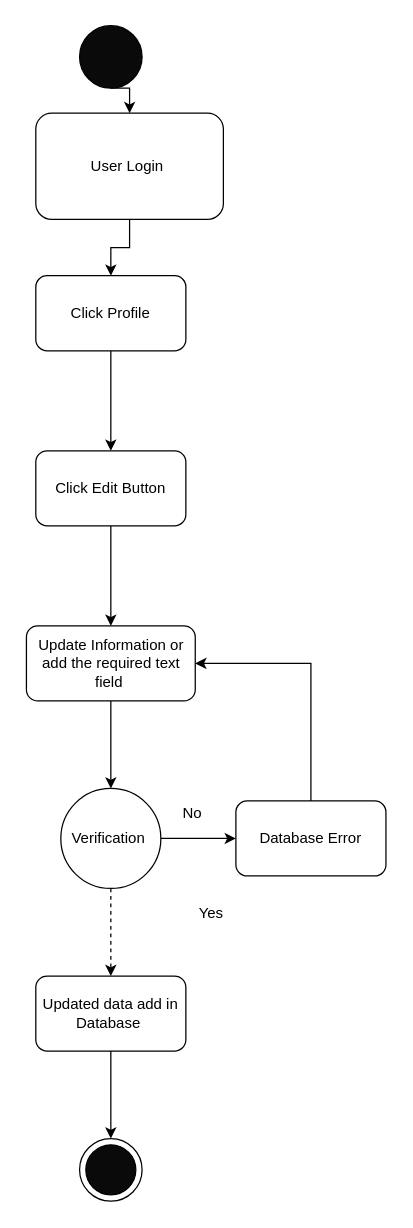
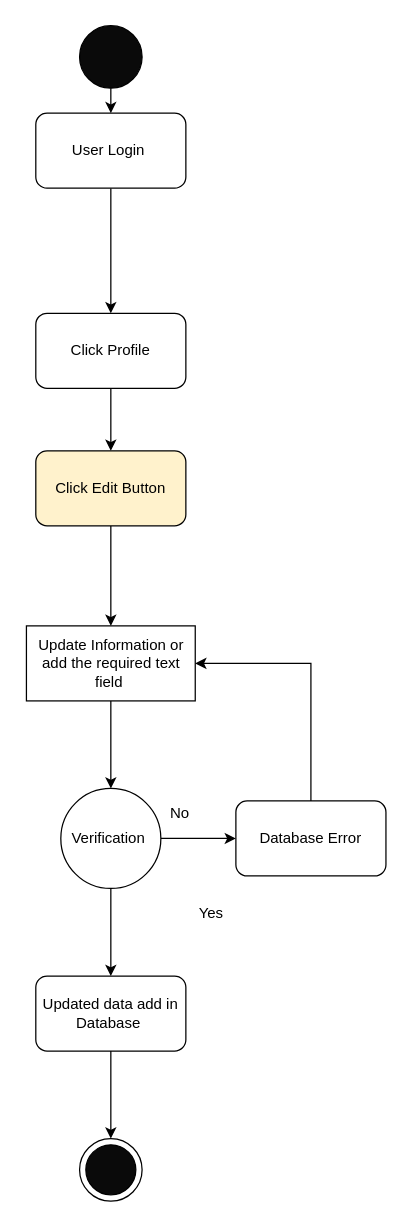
node "User Login": size 188x106 -> 150x75
node "Click Profile": moved (111, 313) -> (111, 351)
node "Click Edit Button": fillcolor #ffffff -> #fff2cc
node "Update Information or add the required text field": shape rounded rectangle -> rectangle
node "No": moved (192, 813) -> (179, 813)
edge "Verification" -> "Updated data add in Database": style dashed -> solid
